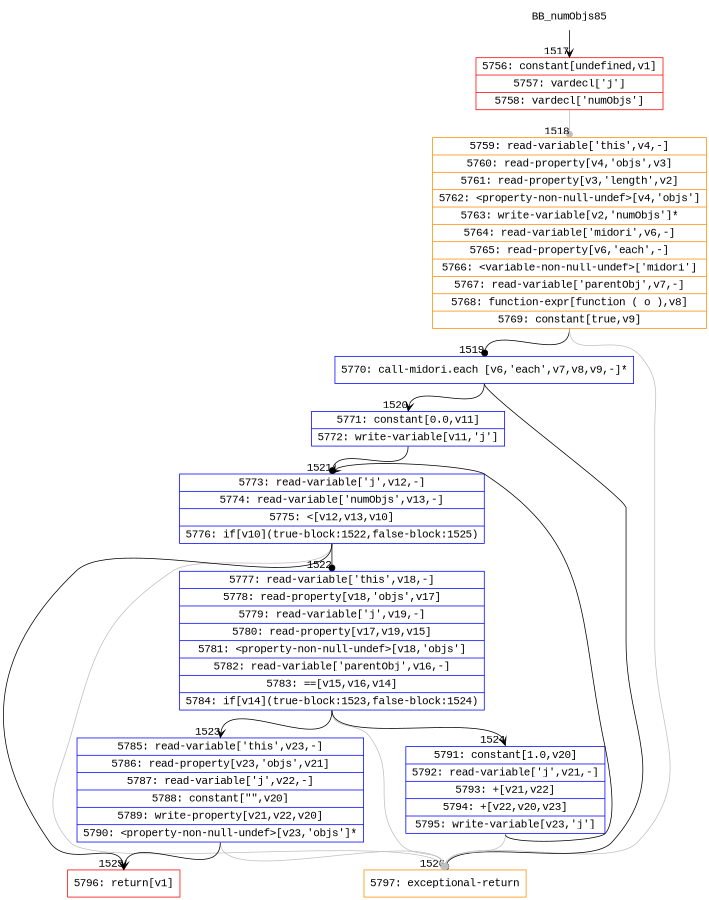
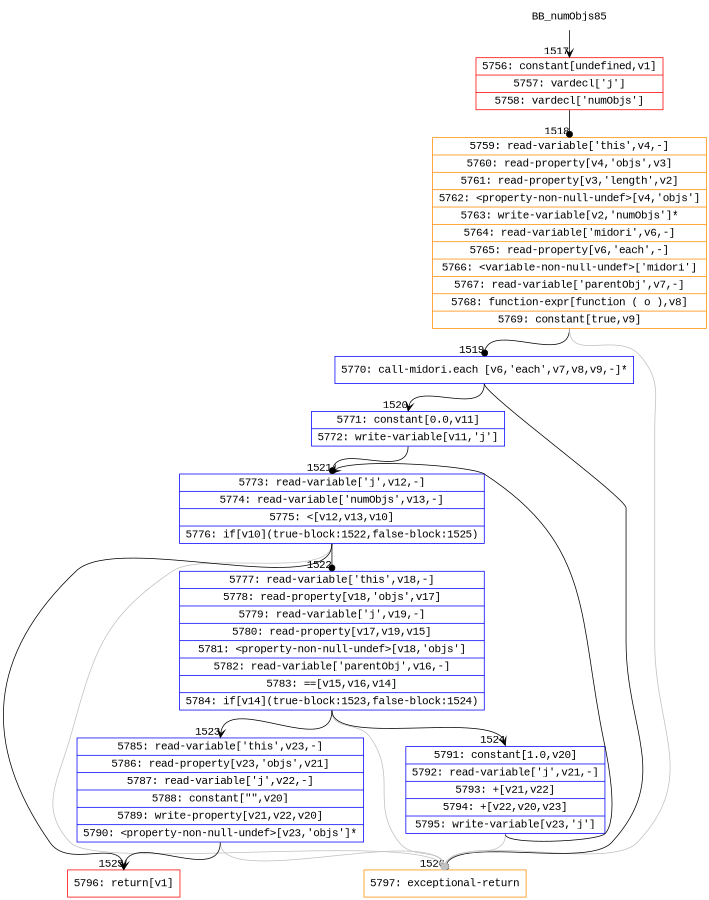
edge "5756: constant[undefined,v1]" -> "5759: read-variable['this',v4,-]": color gray -> black
